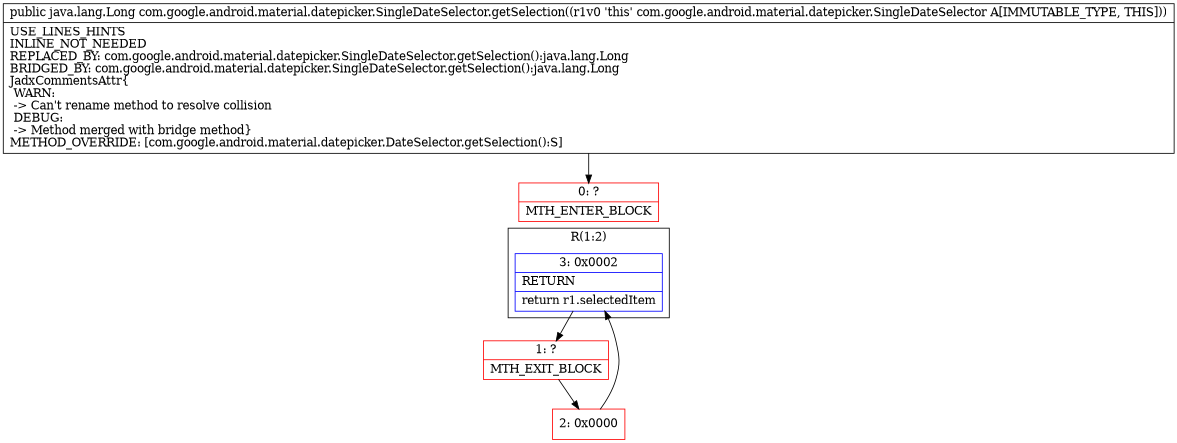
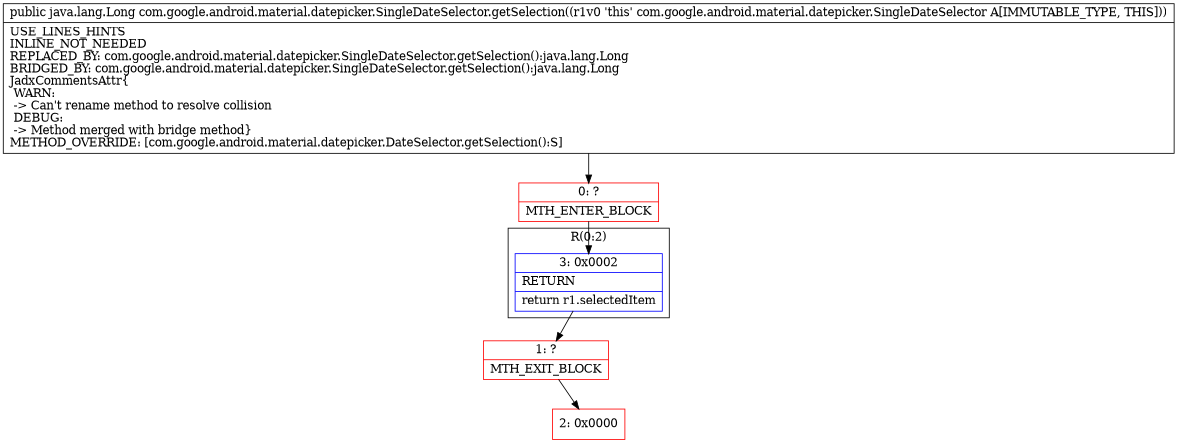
cluster "R(1:2)": label "R(1:2)" -> "R(0:2)"
edge "2: 0x0000" -> "3: 0x0002": now "0: ?" -> "3: 0x0002"
